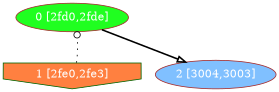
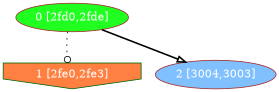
edge "1 [2fe0,2fe3]" -> "0 [2fd0,2fde]": reversed
